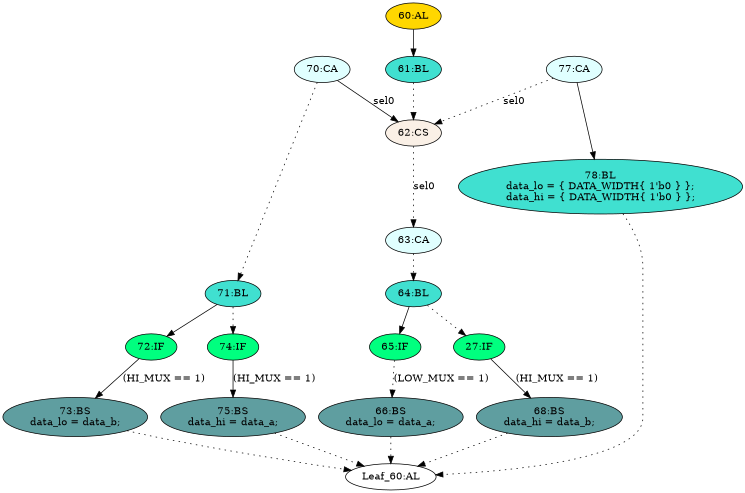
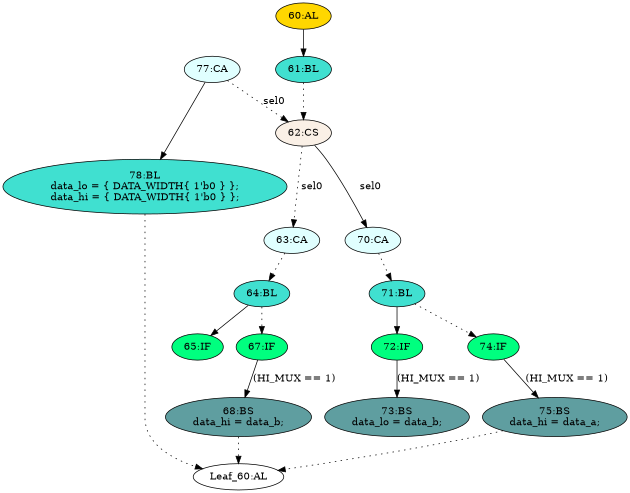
edge "70:CA" -> "62:CS": reversed
node "27:IF": label "27:IF" -> "67:IF"
node "66:BS data_lo = data_a;": removed
edge "73:BS data_lo = data_b;" -> "Leaf_60:AL": removed
